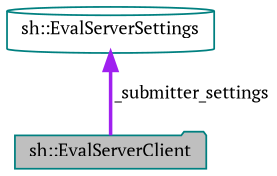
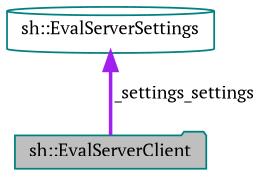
edge "sh::EvalServerClient" -> "sh::EvalServerSettings": label " _submitter_settings" -> " _settings_settings"
